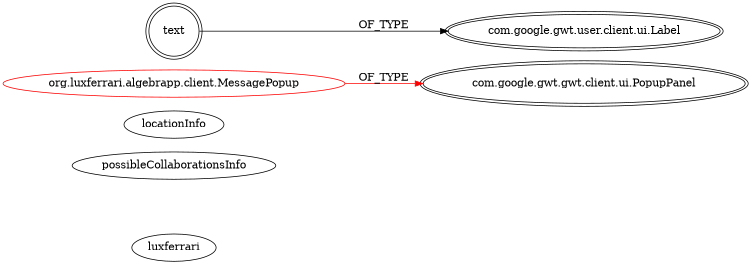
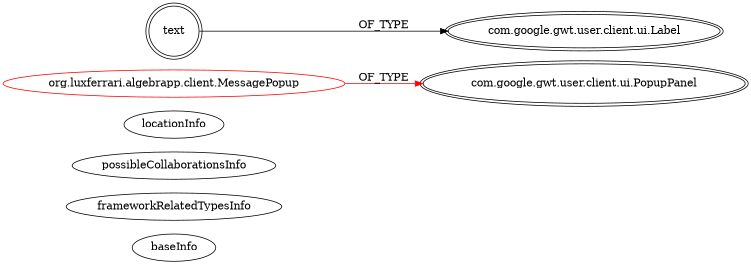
node "com.google.gwt.gwt.client.ui.PopupPanel": label "com.google.gwt.gwt.client.ui.PopupPanel" -> "com.google.gwt.user.client.ui.PopupPanel"
node "frameworkRelatedTypesInfo": added
node "luxferrari": label "luxferrari" -> "baseInfo"
